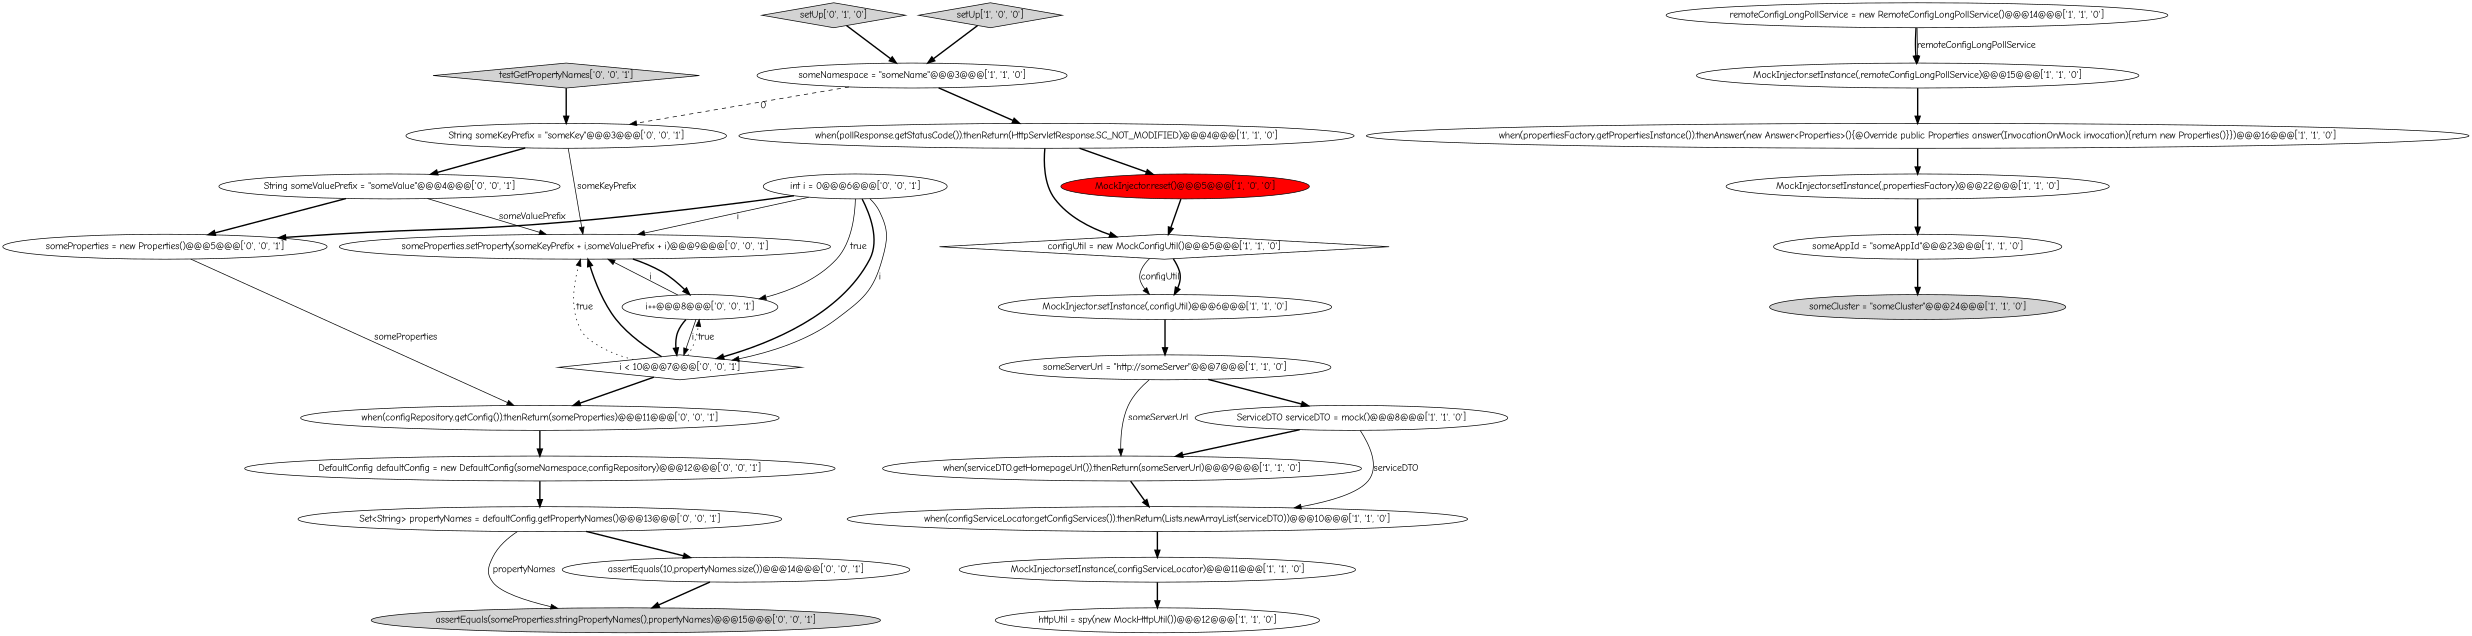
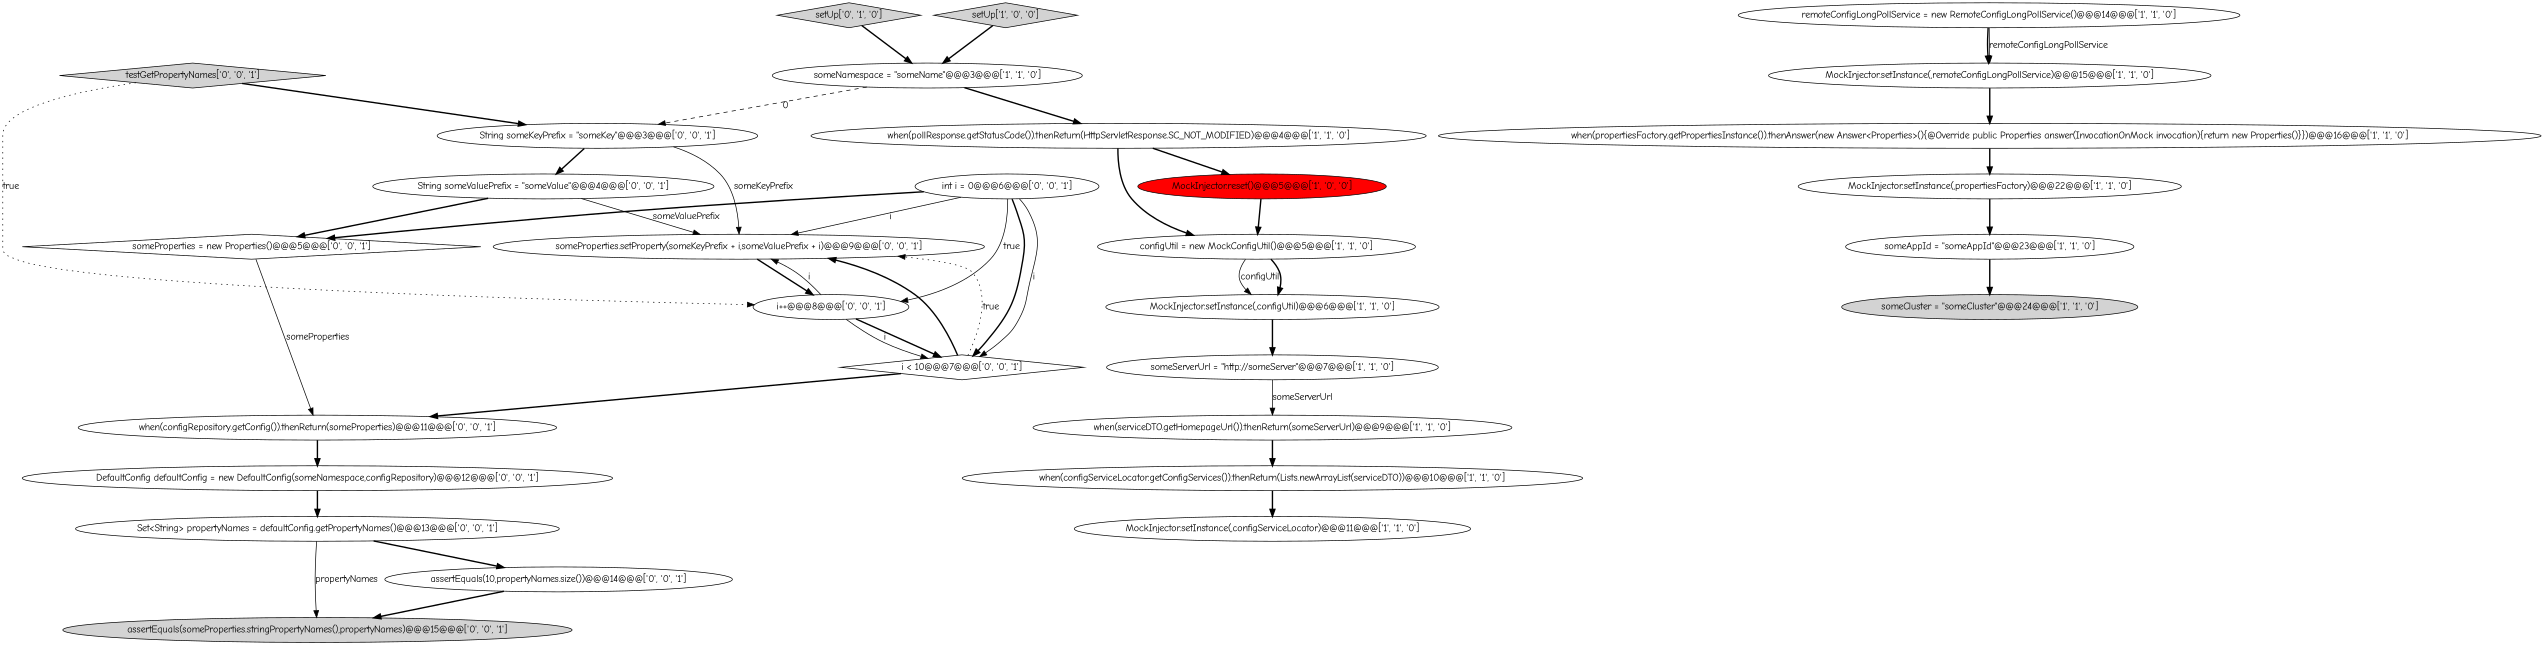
node "someProperties = new Properties()@@@5@@@['0', '0', '1']": shape ellipse -> diamond
node "configUtil = new MockConfigUtil()@@@5@@@['1', '1', '0']": shape diamond -> ellipse
edge "i < 10@@@7@@@['0', '0', '1']" -> "i++@@@8@@@['0', '0', '1']": now "testGetPropertyNames['0', '0', '1']" -> "i++@@@8@@@['0', '0', '1']"
node "ServiceDTO serviceDTO = mock()@@@8@@@['1', '1', '0']": removed
node "httpUtil = spy(new MockHttpUtil())@@@12@@@['1', '1', '0']": removed
